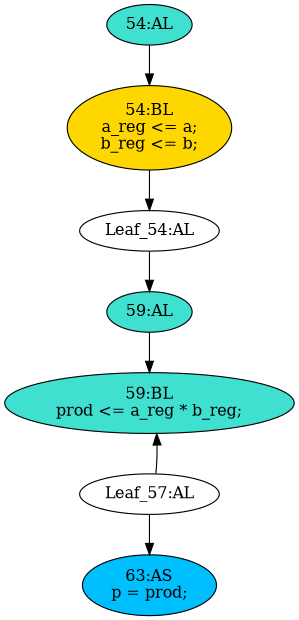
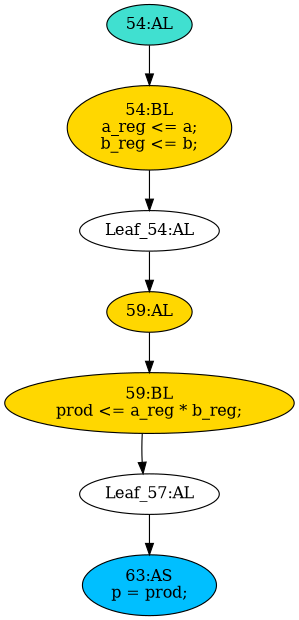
node "59:AL": fillcolor turquoise -> gold
node "59:BL prod <= a_reg * b_reg;": fillcolor turquoise -> gold
edge "Leaf_57:AL" -> "59:BL prod <= a_reg * b_reg;": reversed
